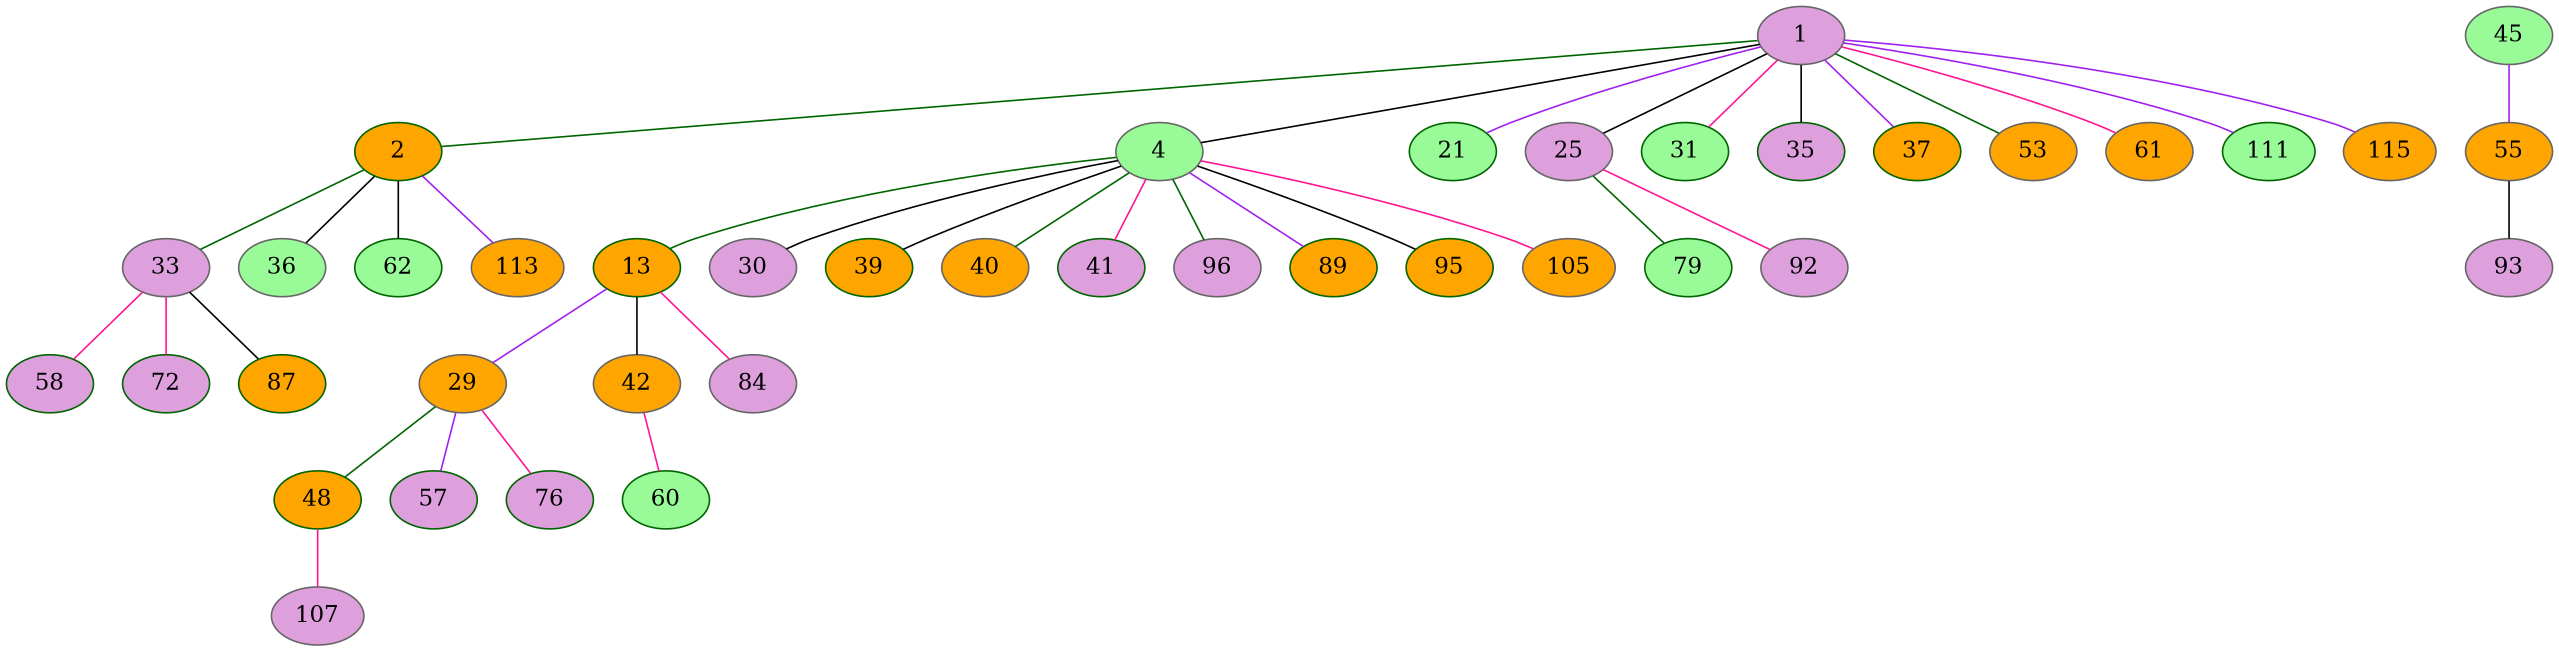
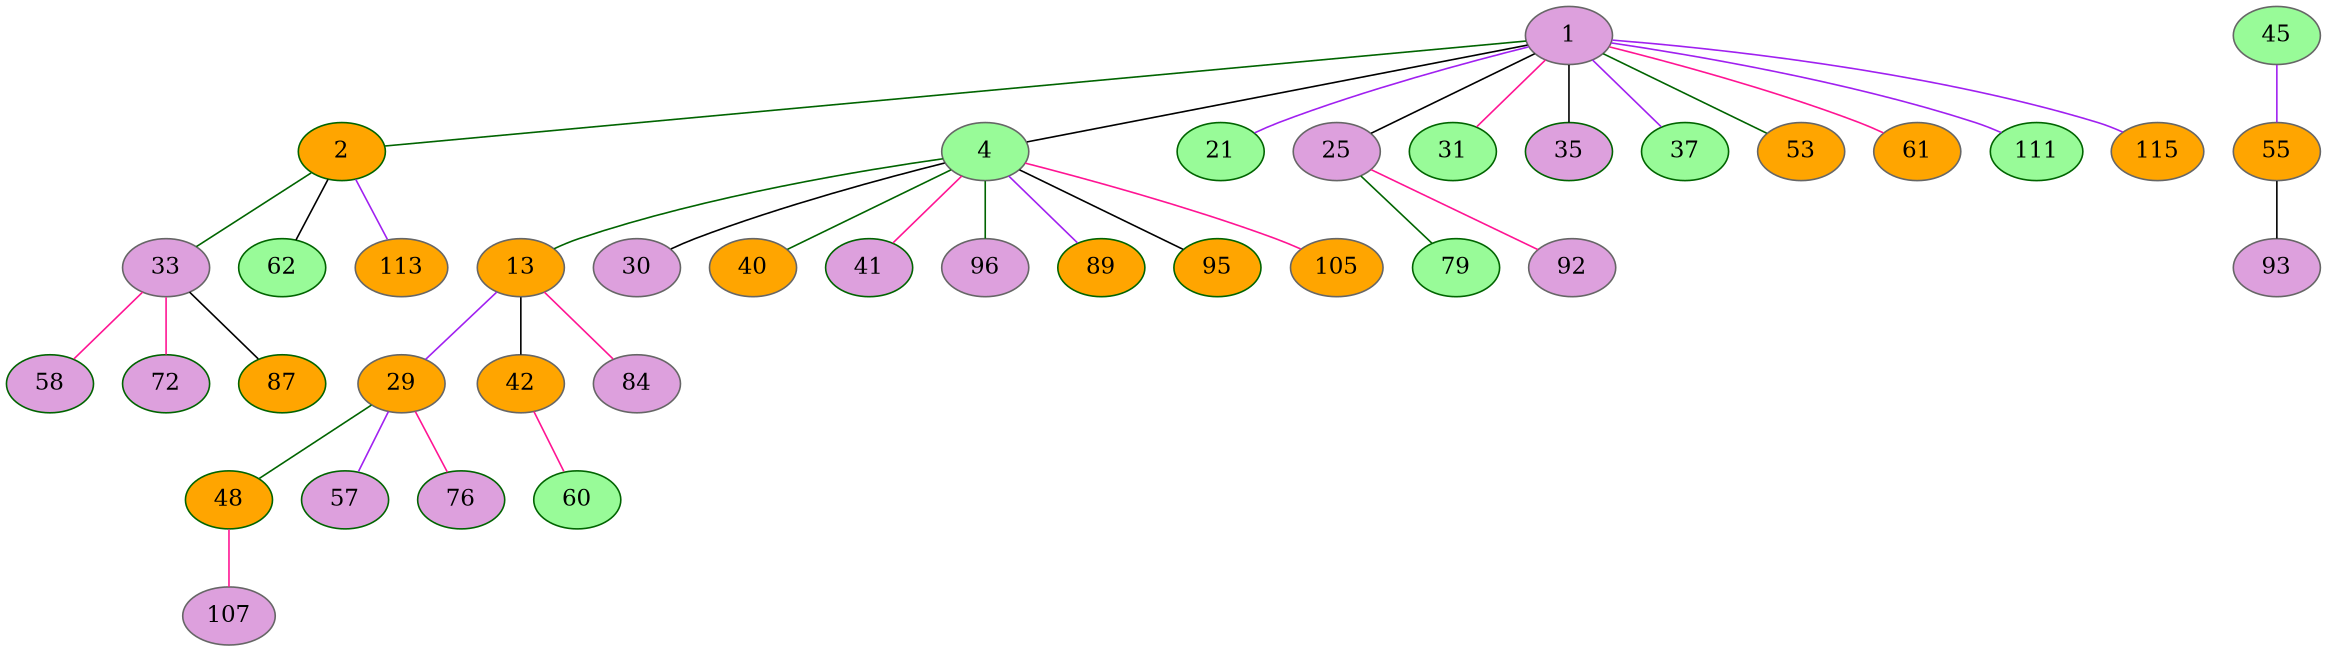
node "37": fillcolor orange -> palegreen
node "36": removed
node "13": color darkgreen -> gray40
node "39": removed
